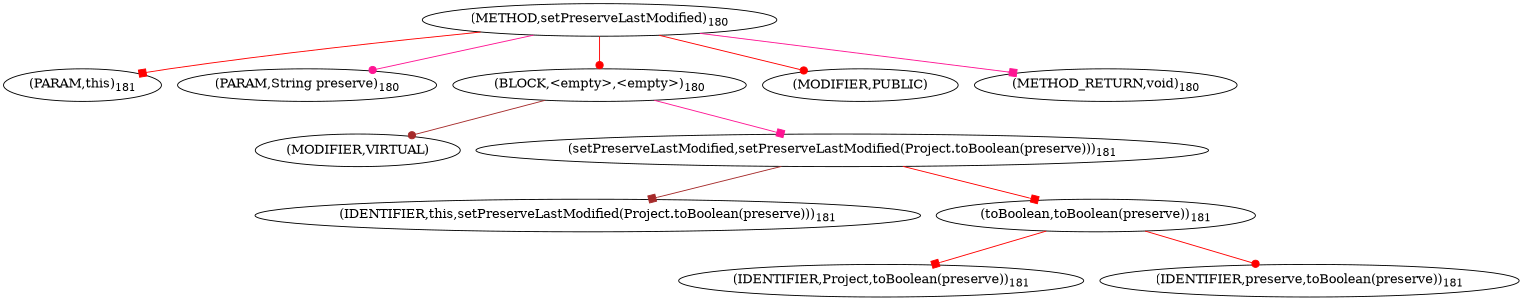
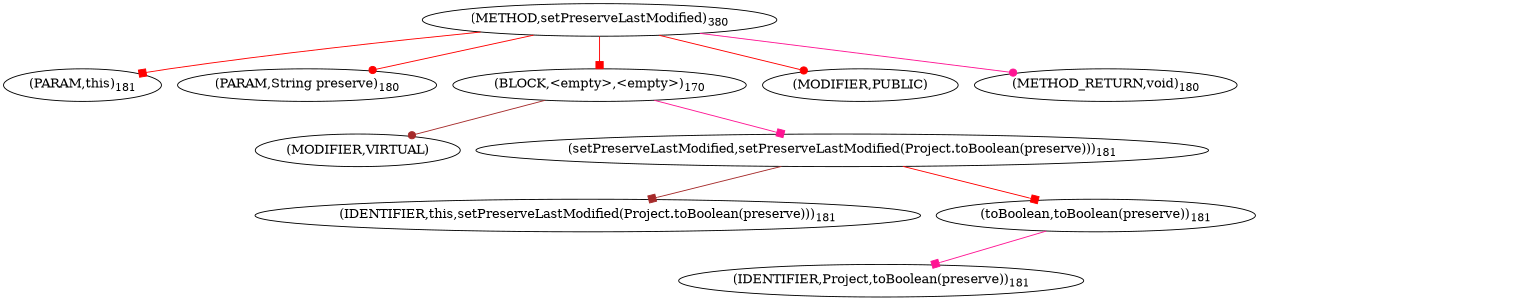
node "(METHOD,setPreserveLastModified)": text "180" -> "380"
edge "(METHOD,setPreserveLastModified)" -> "(BLOCK,<empty>,<empty>)": arrowhead dot -> box
edge "(METHOD,setPreserveLastModified)" -> "(PARAM,String preserve)": color deeppink -> red
edge "(METHOD,setPreserveLastModified)" -> "(METHOD_RETURN,void)": arrowhead box -> dot
node "(BLOCK,<empty>,<empty>)": text "180" -> "170"
edge "(toBoolean,toBoolean(preserve))" -> "(IDENTIFIER,Project,toBoolean(preserve))": color red -> deeppink
node "(IDENTIFIER,preserve,toBoolean(preserve))": removed
